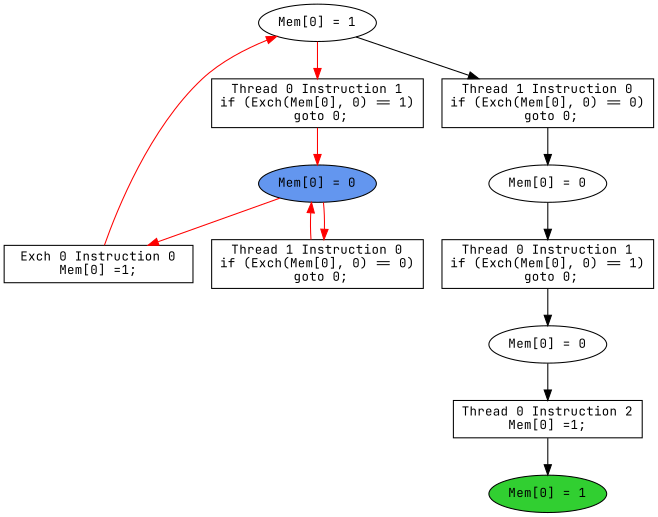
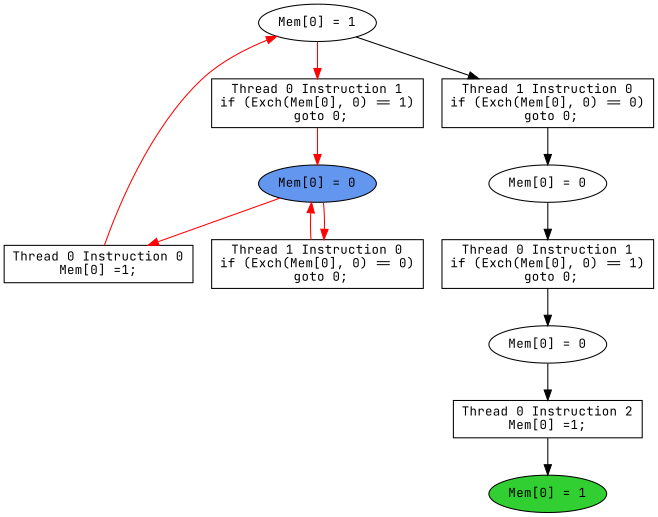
node "Exch 0 Instruction 0 Mem[0] =1;": label "Exch 0 Instruction 0 Mem[0] =1;" -> "Thread 0 Instruction 0 Mem[0] =1;"
